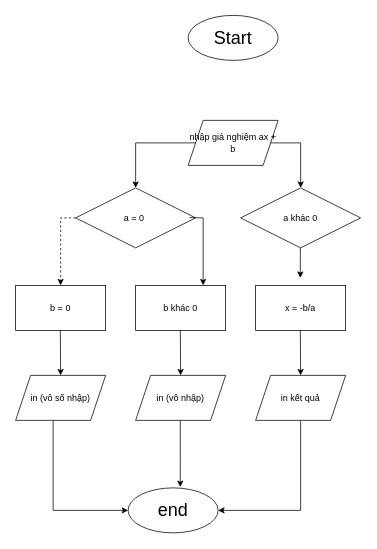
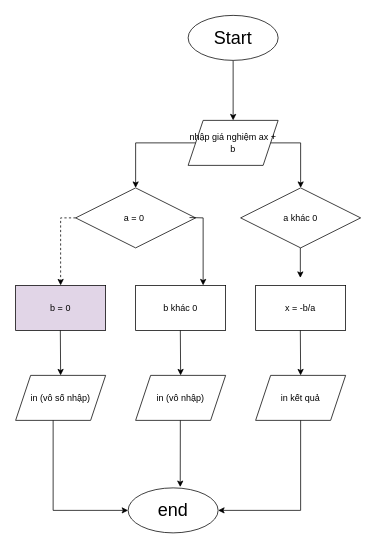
edge "Start" -> "nhập giá nghiệm ax + b": added
node "b = 0": fillcolor #ffffff -> #e1d5e7
